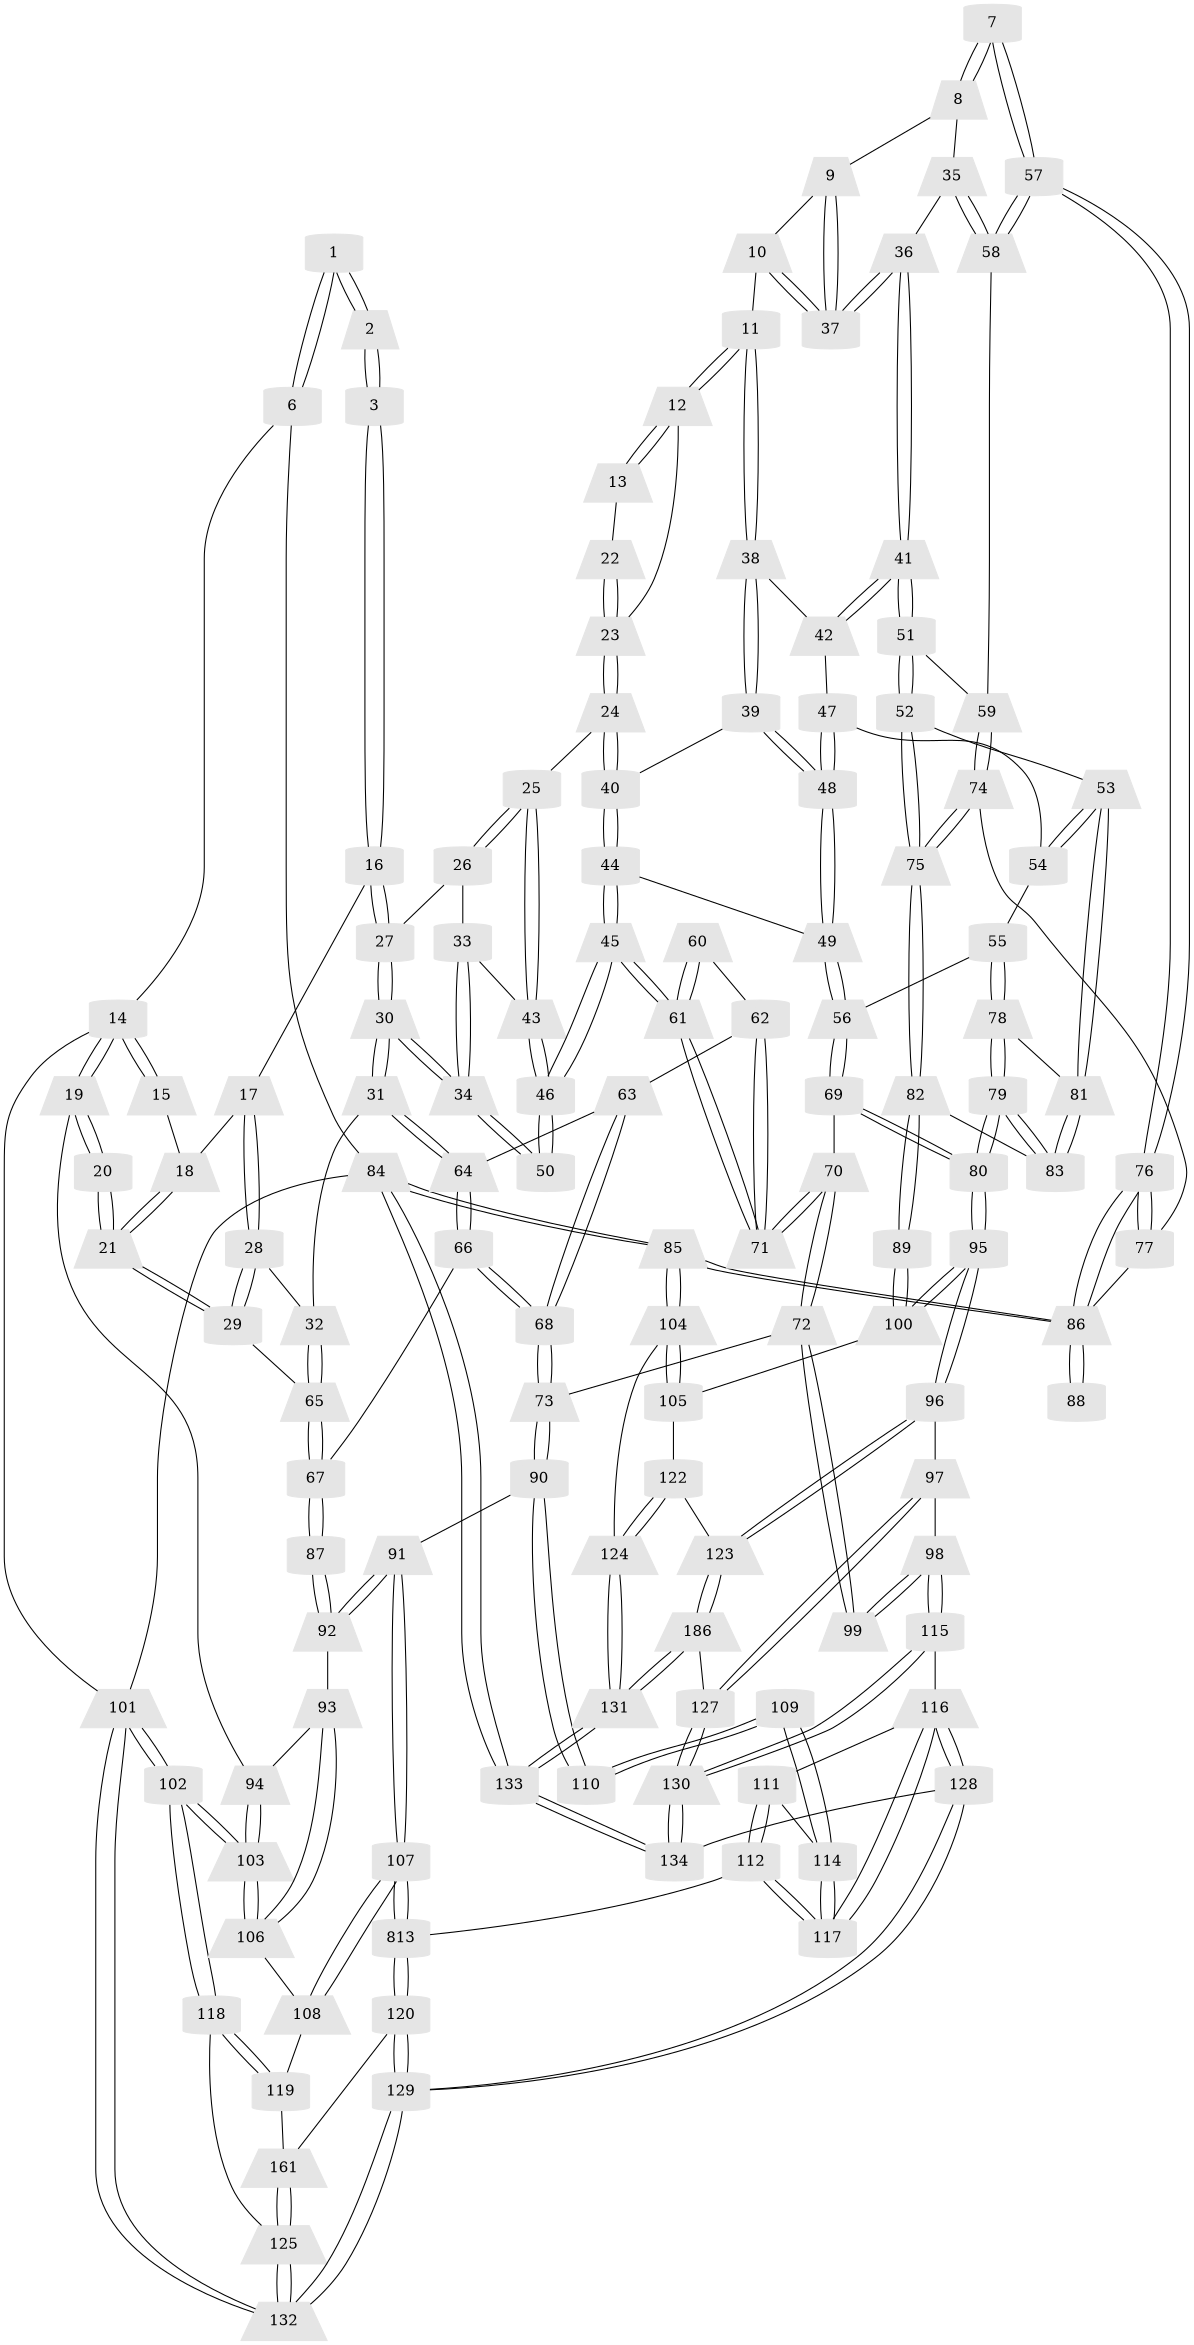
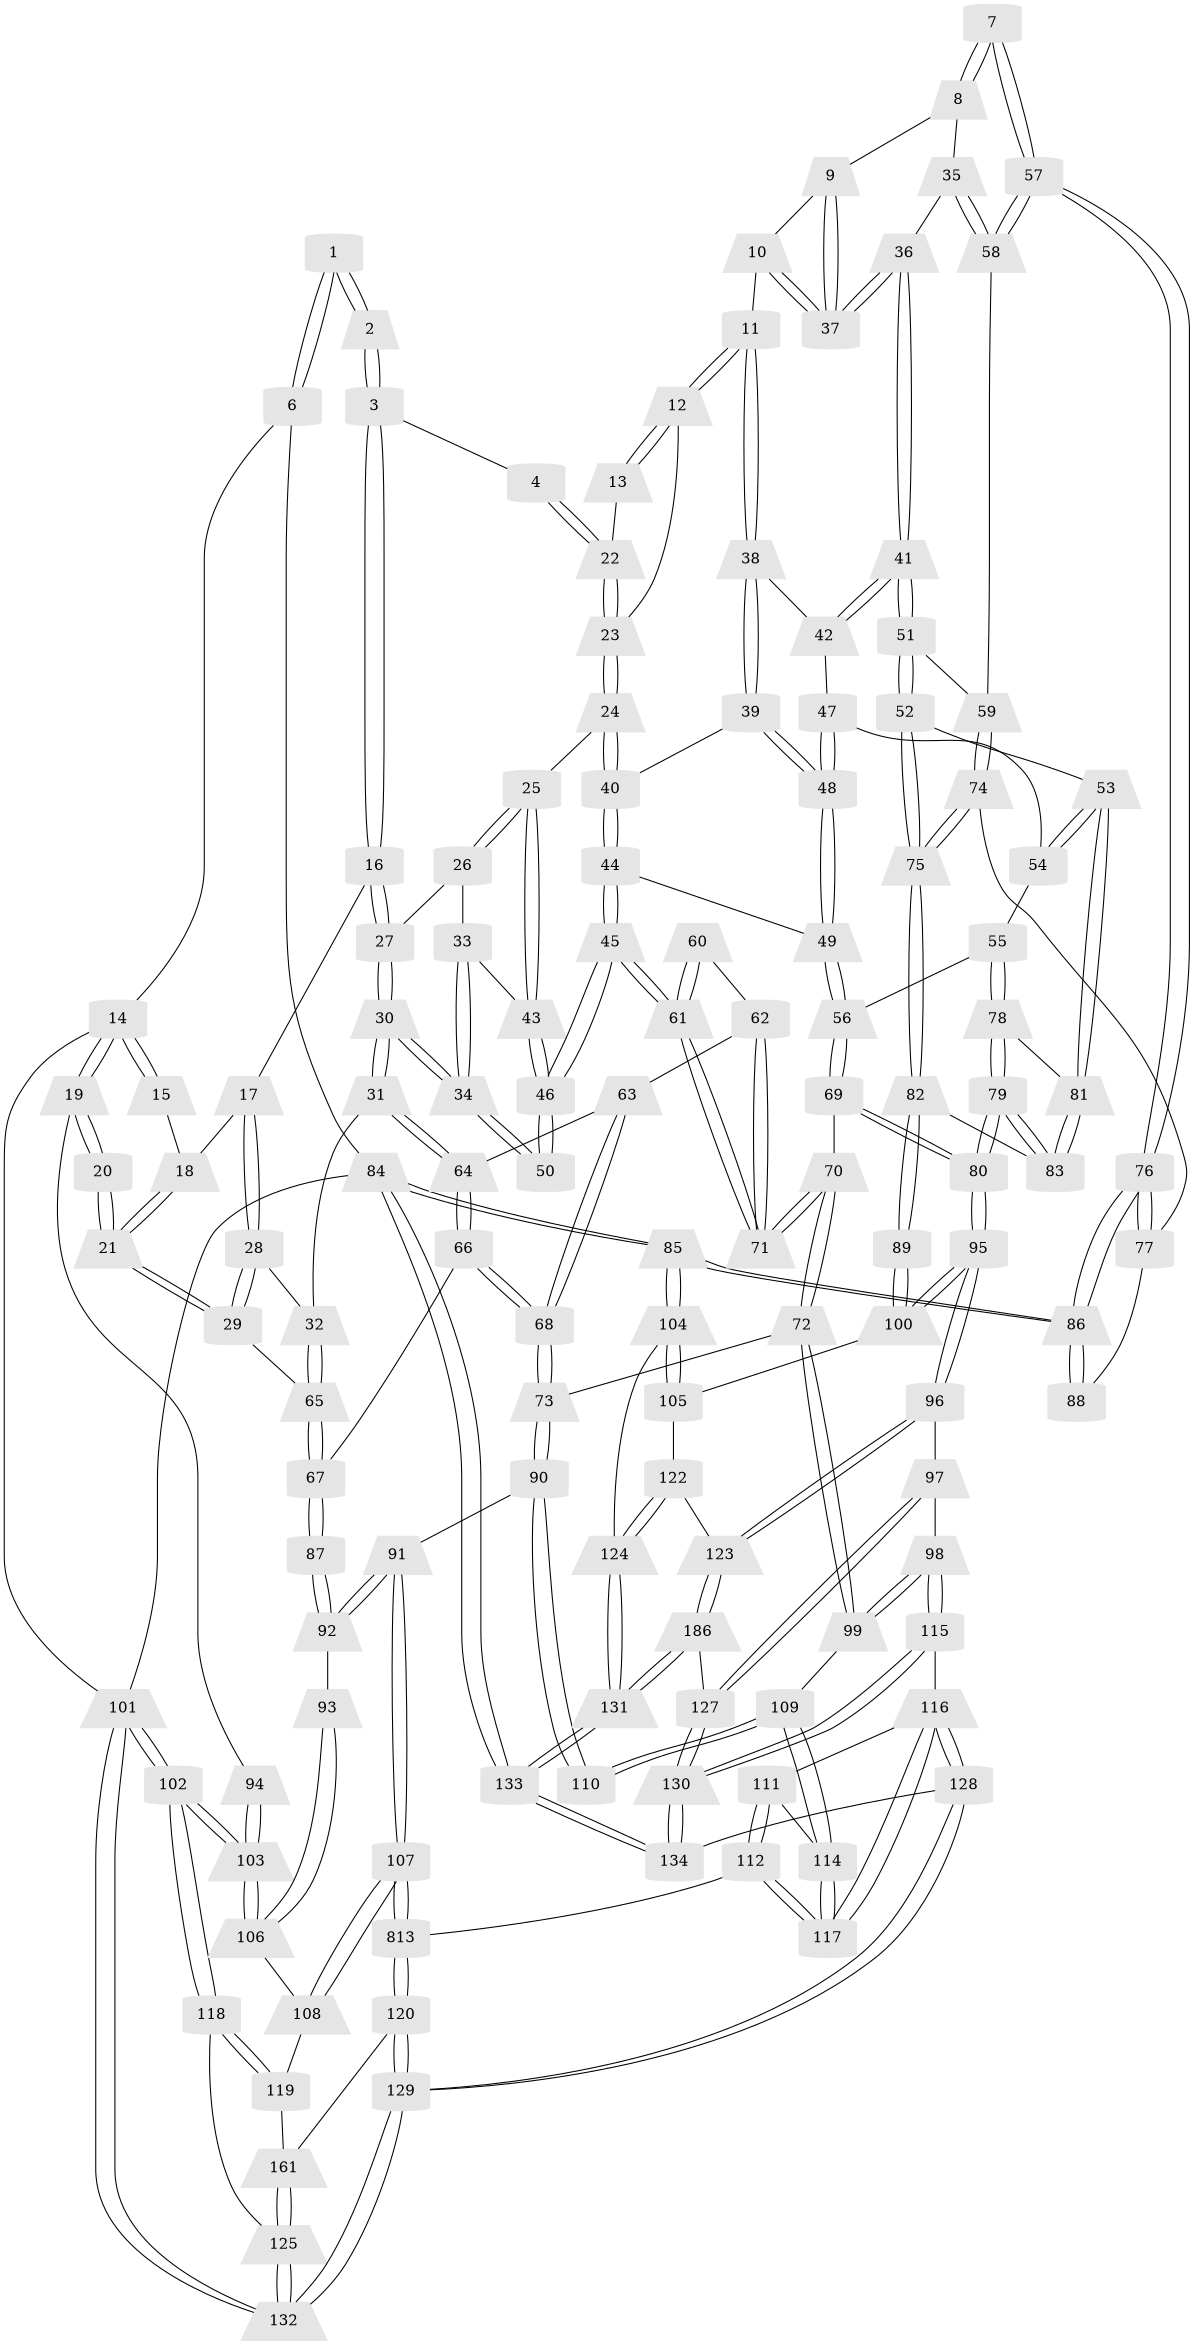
node "4": added
edge "77" -- "86": now "77" -- "88"
edge "99" -- "109": added
edge "93" -- "94": removed
